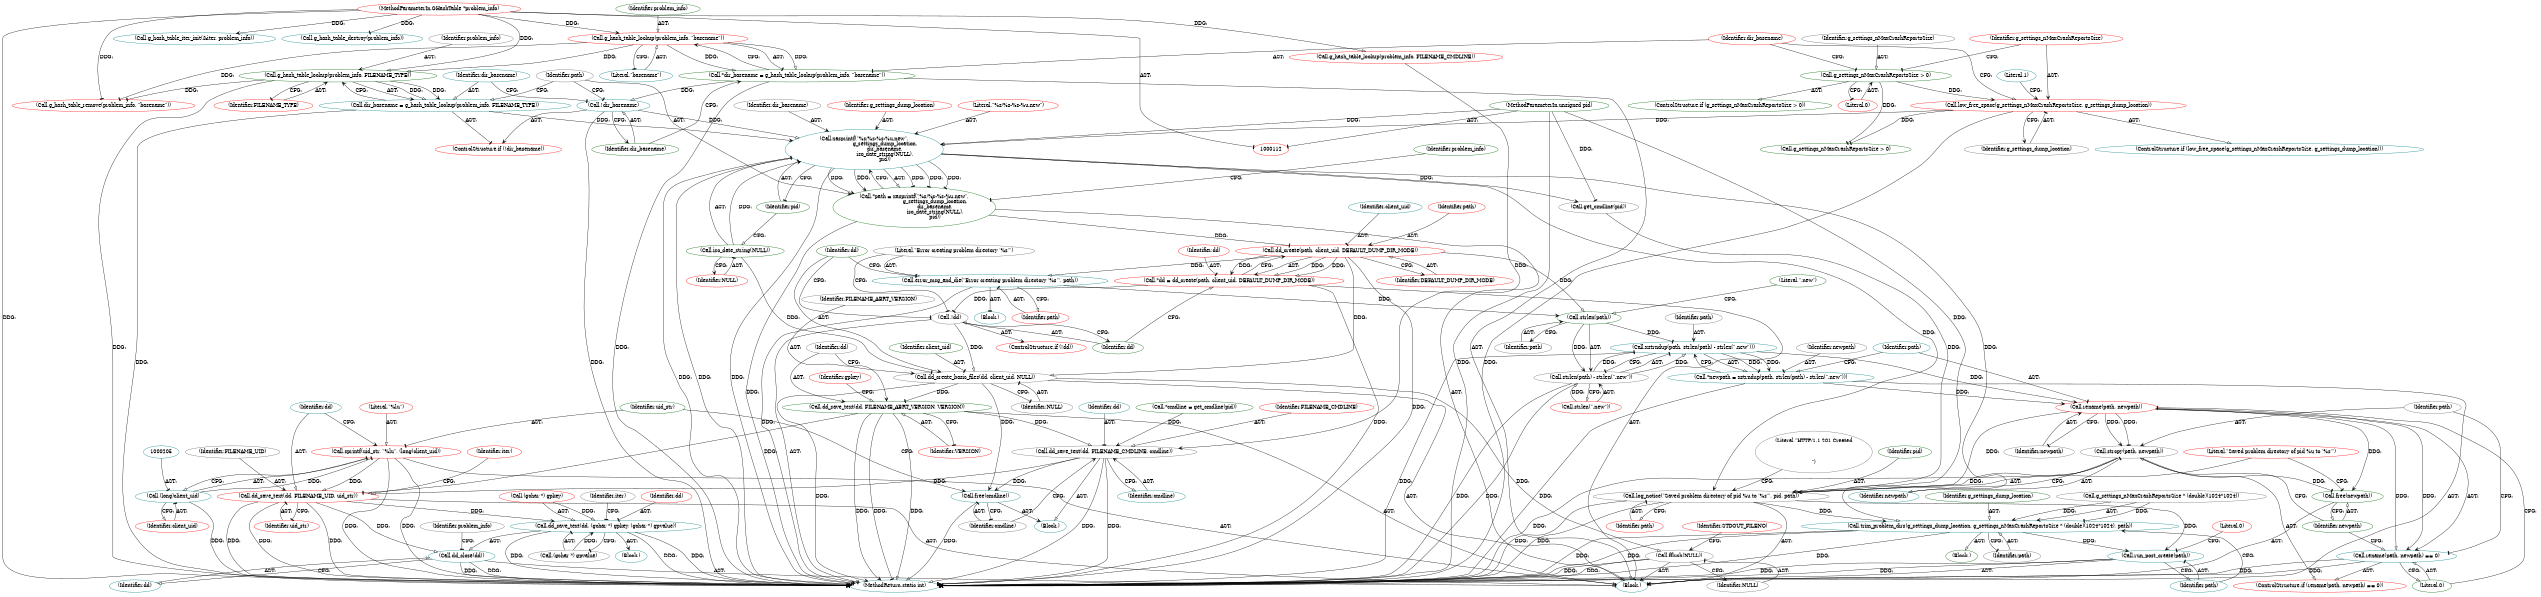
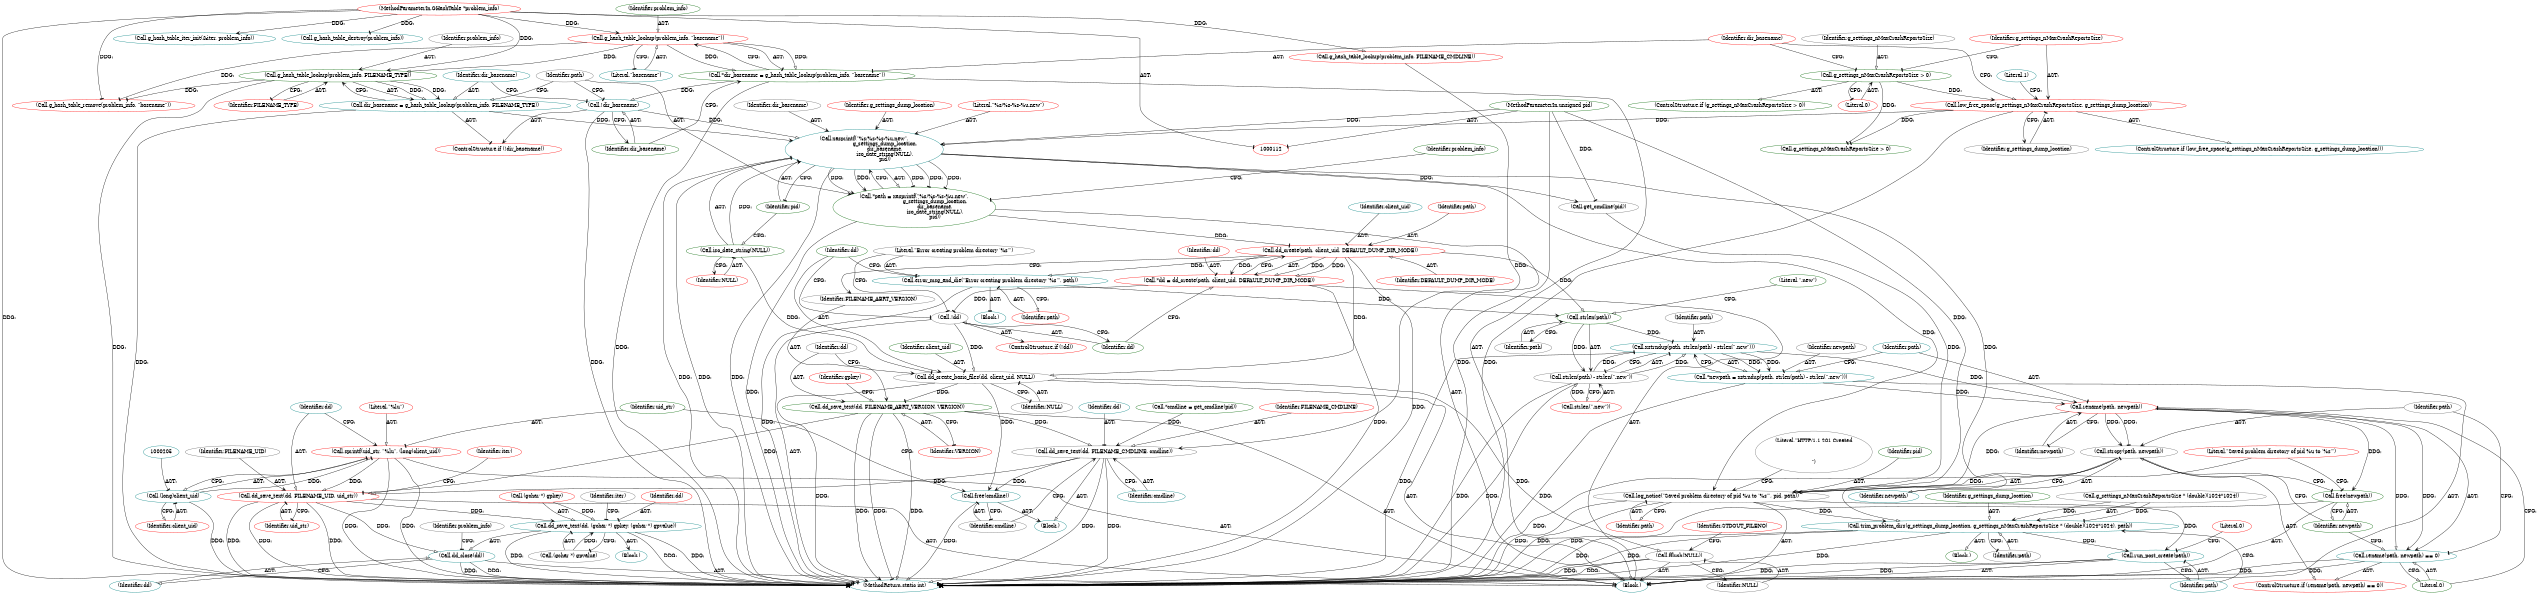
edge "(MethodParameterIn,GHashTable *problem_info)" -> "(Call,g_hash_table_lookup(problem_info, FILENAME_TYPE))": arrowhead onormal -> vee
edge "(Call,dd_create(path, client_uid, DEFAULT_DUMP_DIR_MODE))" -> "(Identifier,DEFAULT_DUMP_DIR_MODE)": now "(Call,dd_create(path, client_uid, DEFAULT_DUMP_DIR_MODE))" -> "(Identifier,FILENAME_ABRT_VERSION)"
edge "(Call,strcpy(path, newpath))" -> "(Call,free(newpath))": label "DDG: " -> "CFG: "
edge "(Call,free(newpath))" -> "(MethodReturn,static int)": added, label "DDG:"
